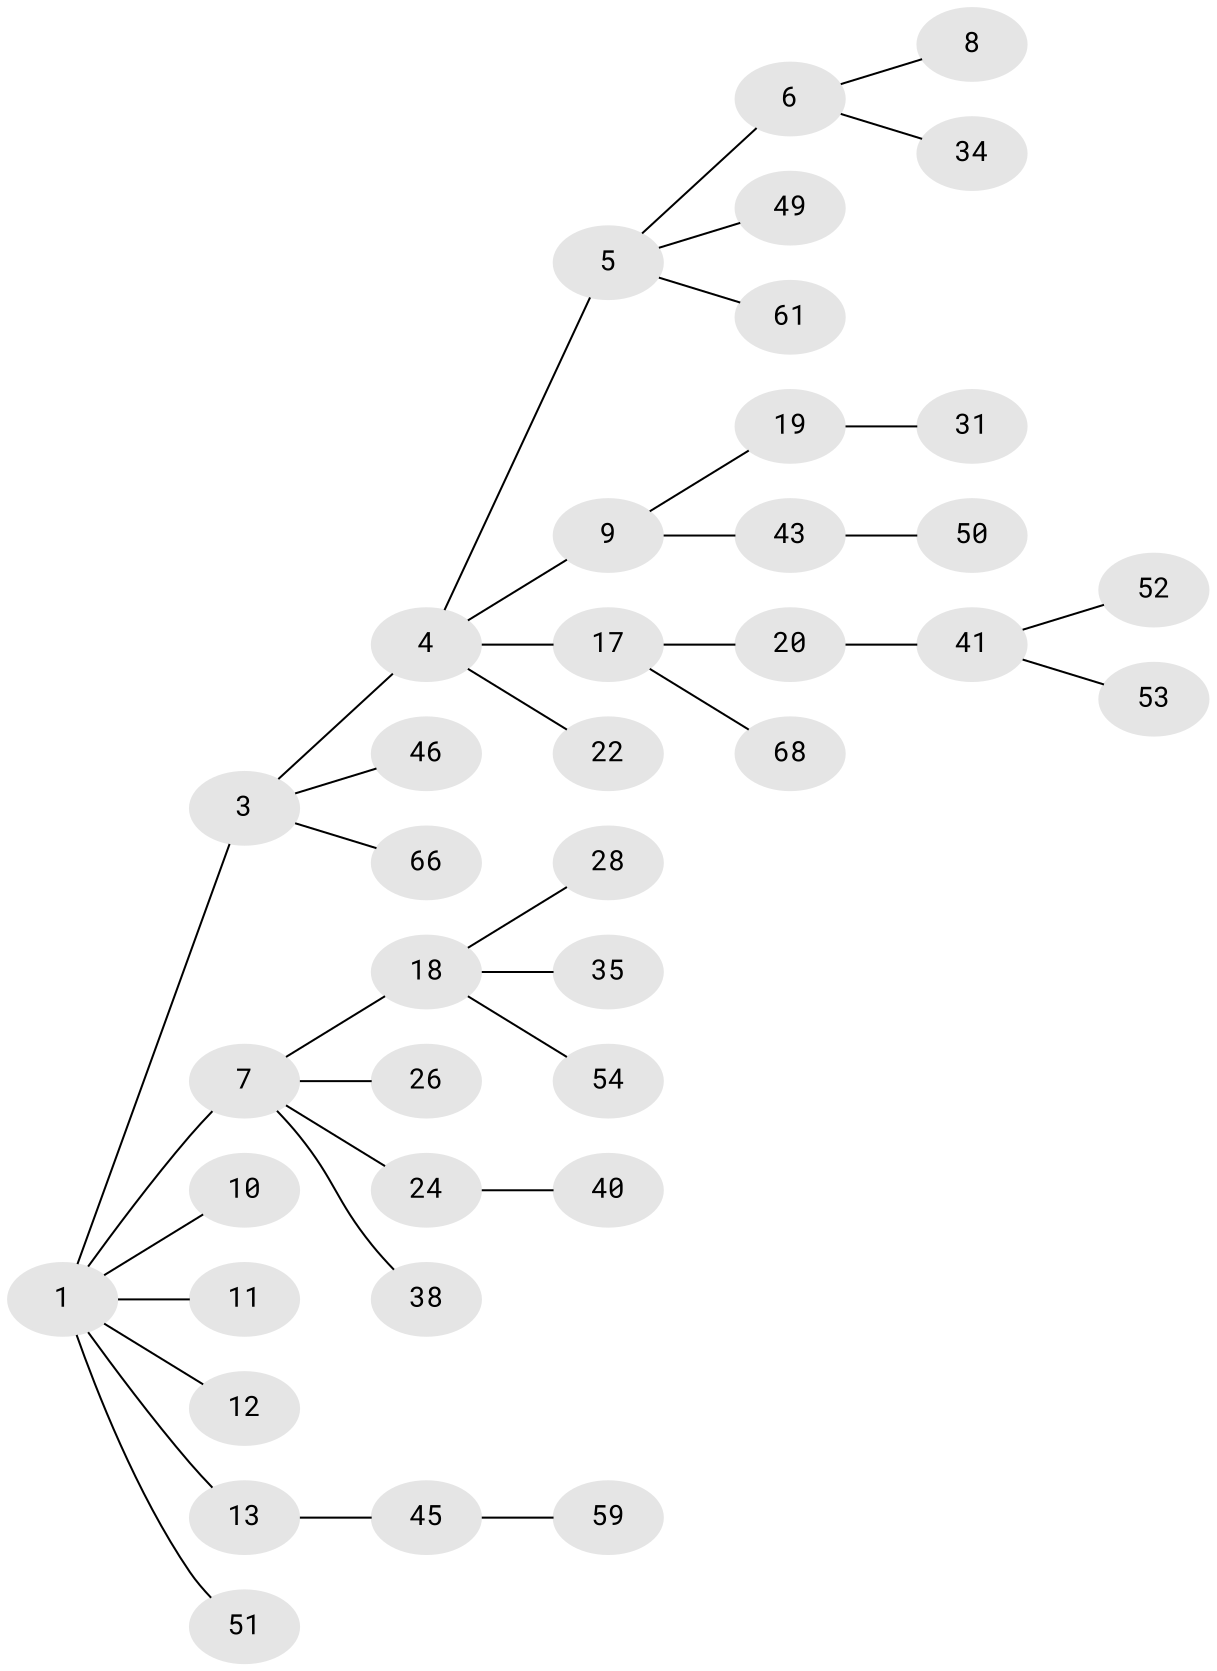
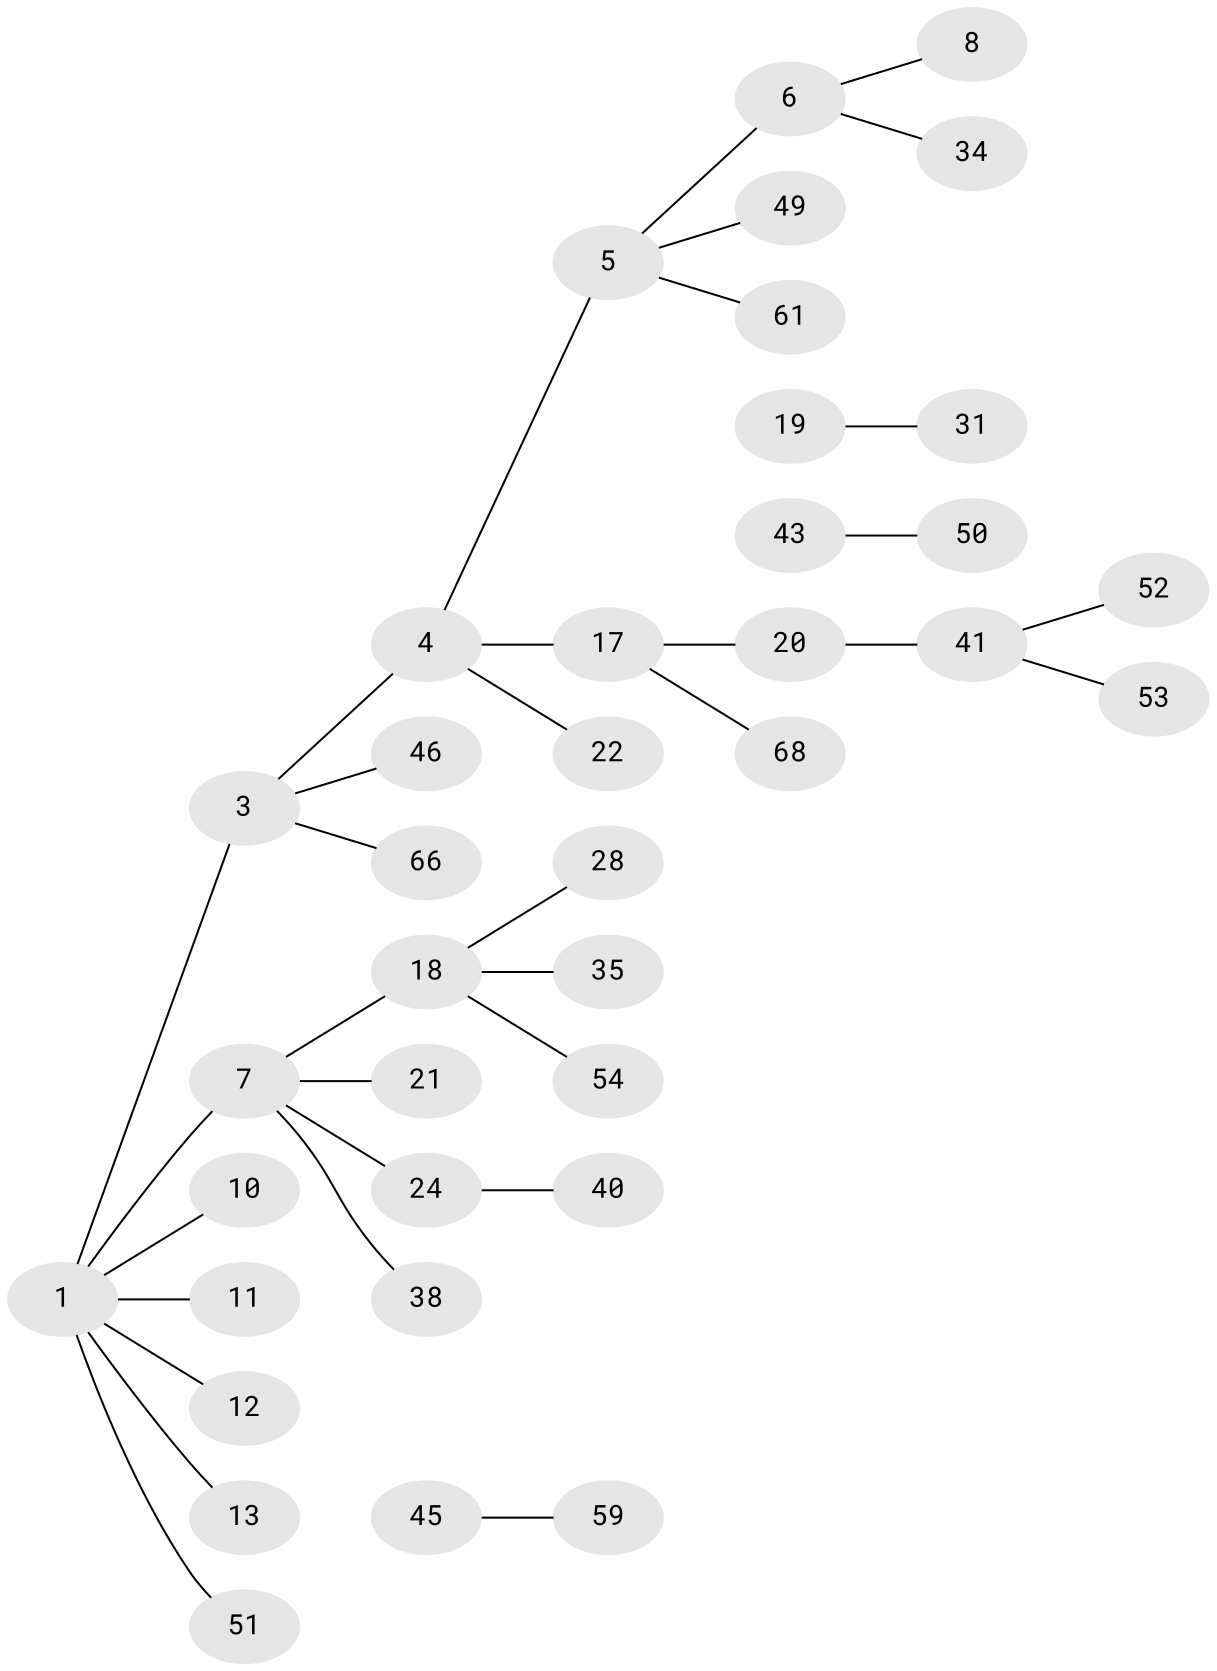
node "9": removed
node "26": label "26" -> "21"
edge "13" -- "45": removed
